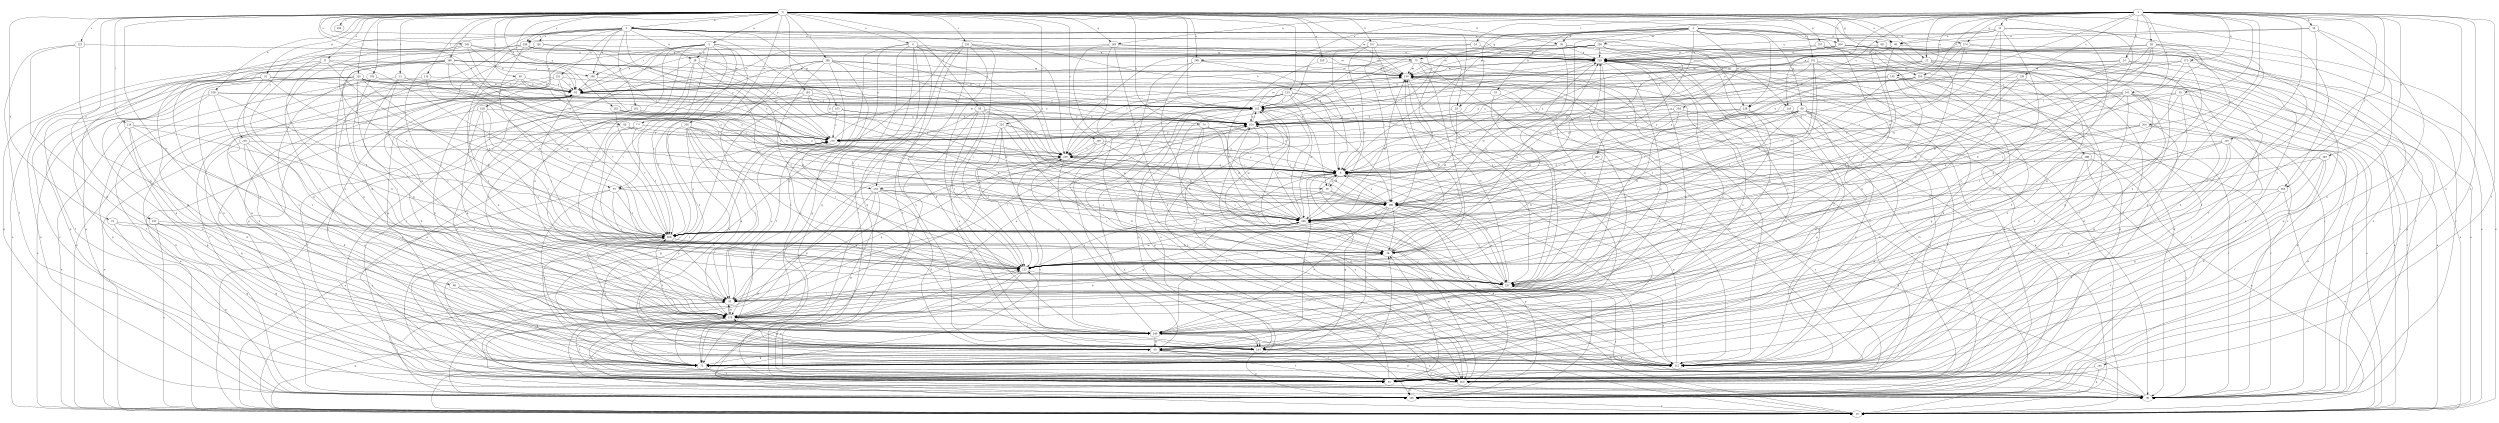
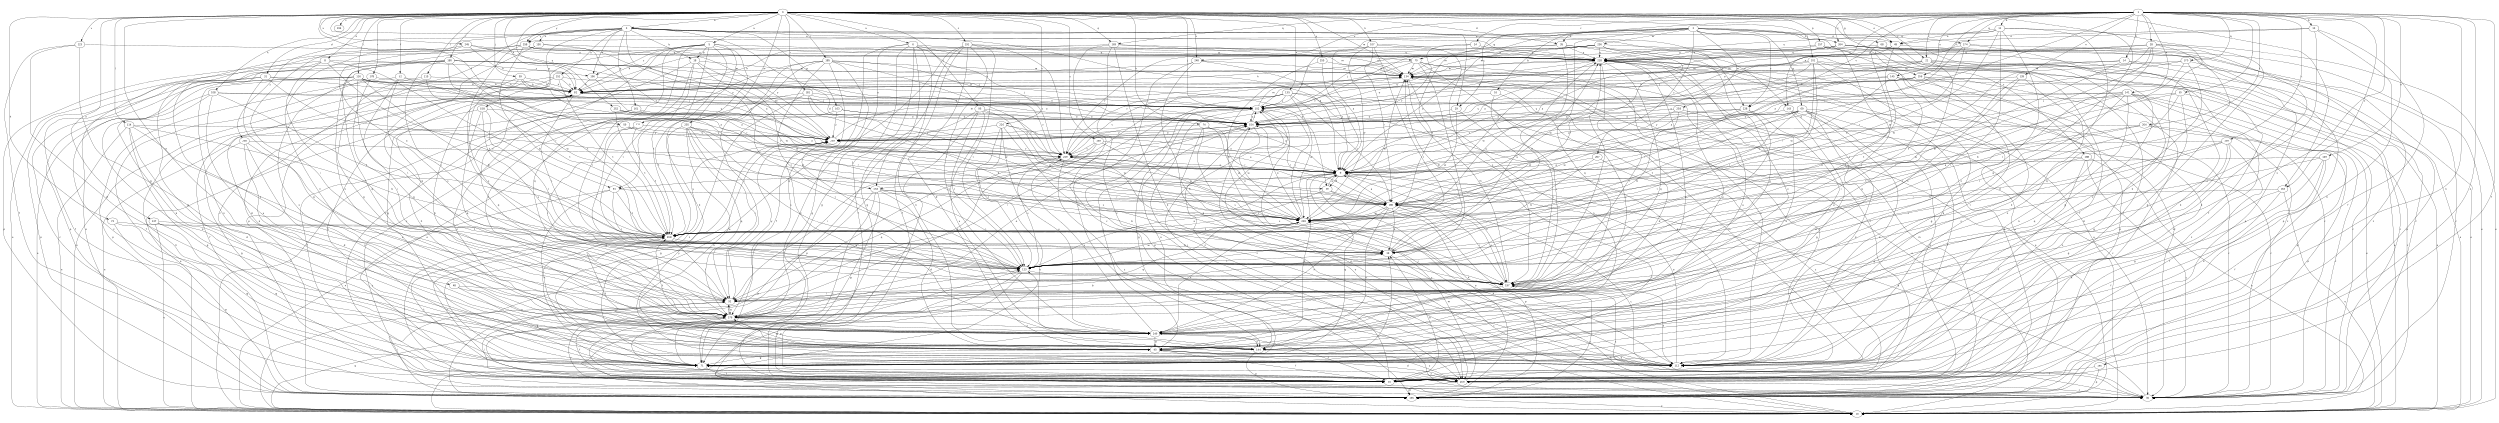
edge "245" -> "9": now "255" -> "9"
edge "108" -> "176": now "108" -> "249"
